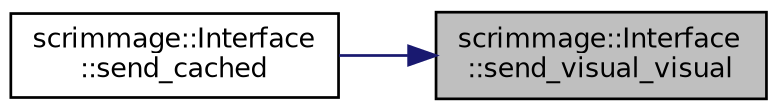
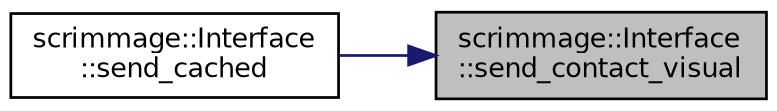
node "scrimmage::Interface ::send_visual_visual": label "scrimmage::Interface ::send_visual_visual" -> "scrimmage::Interface ::send_contact_visual"
